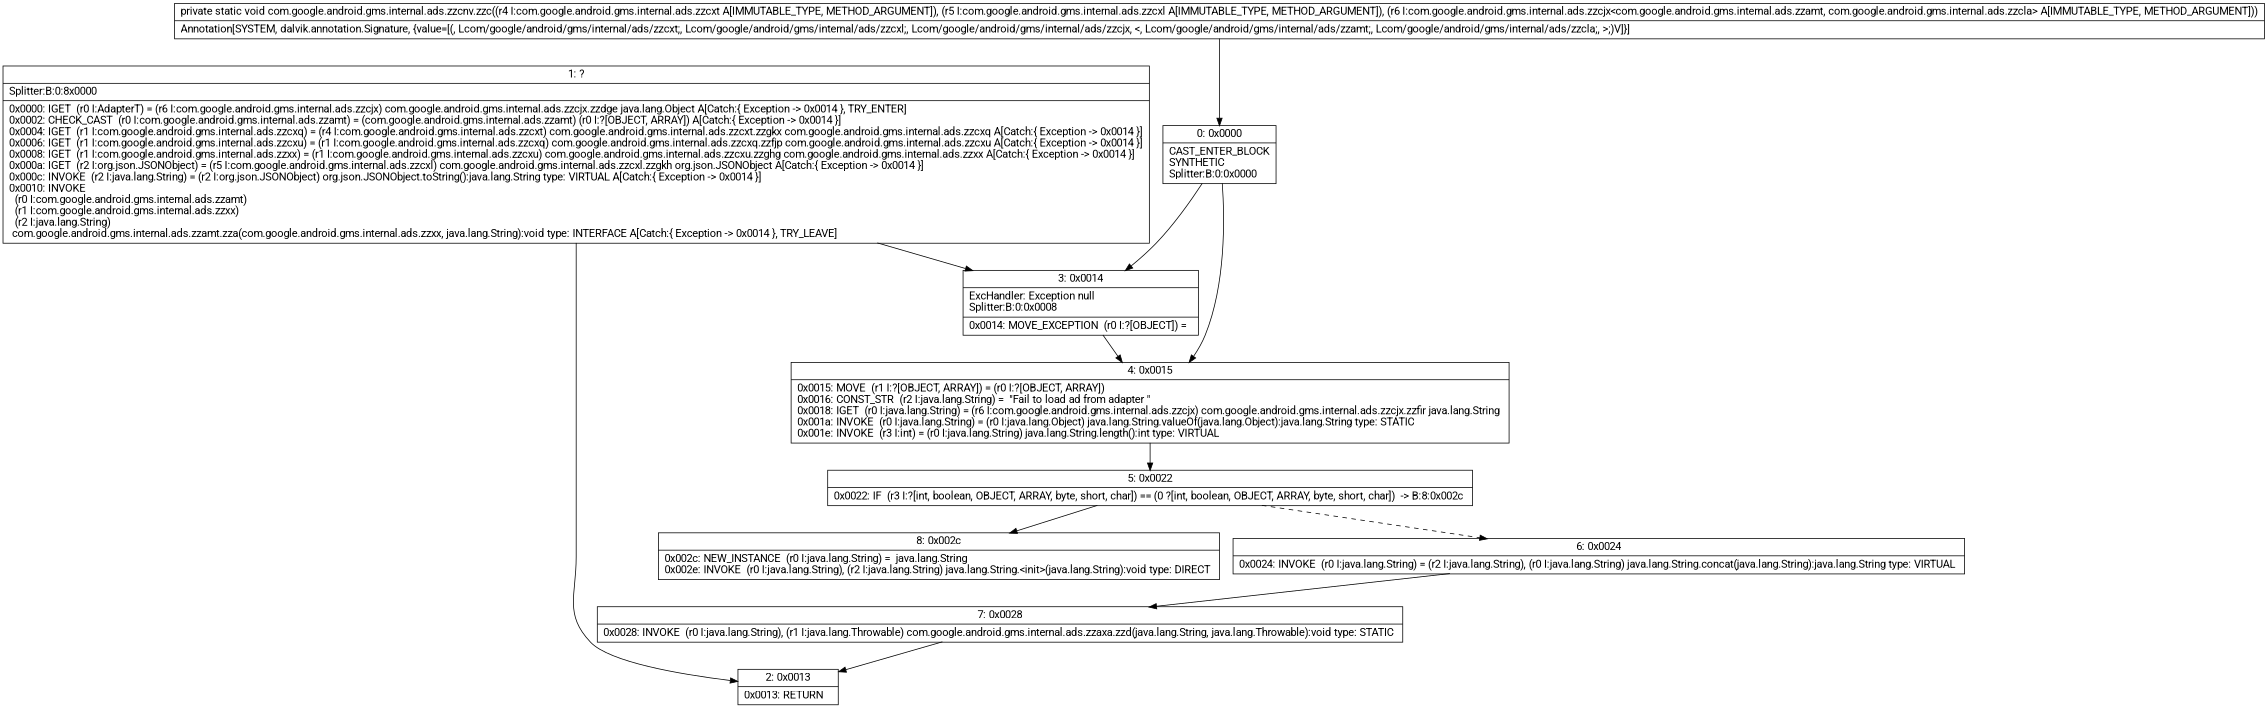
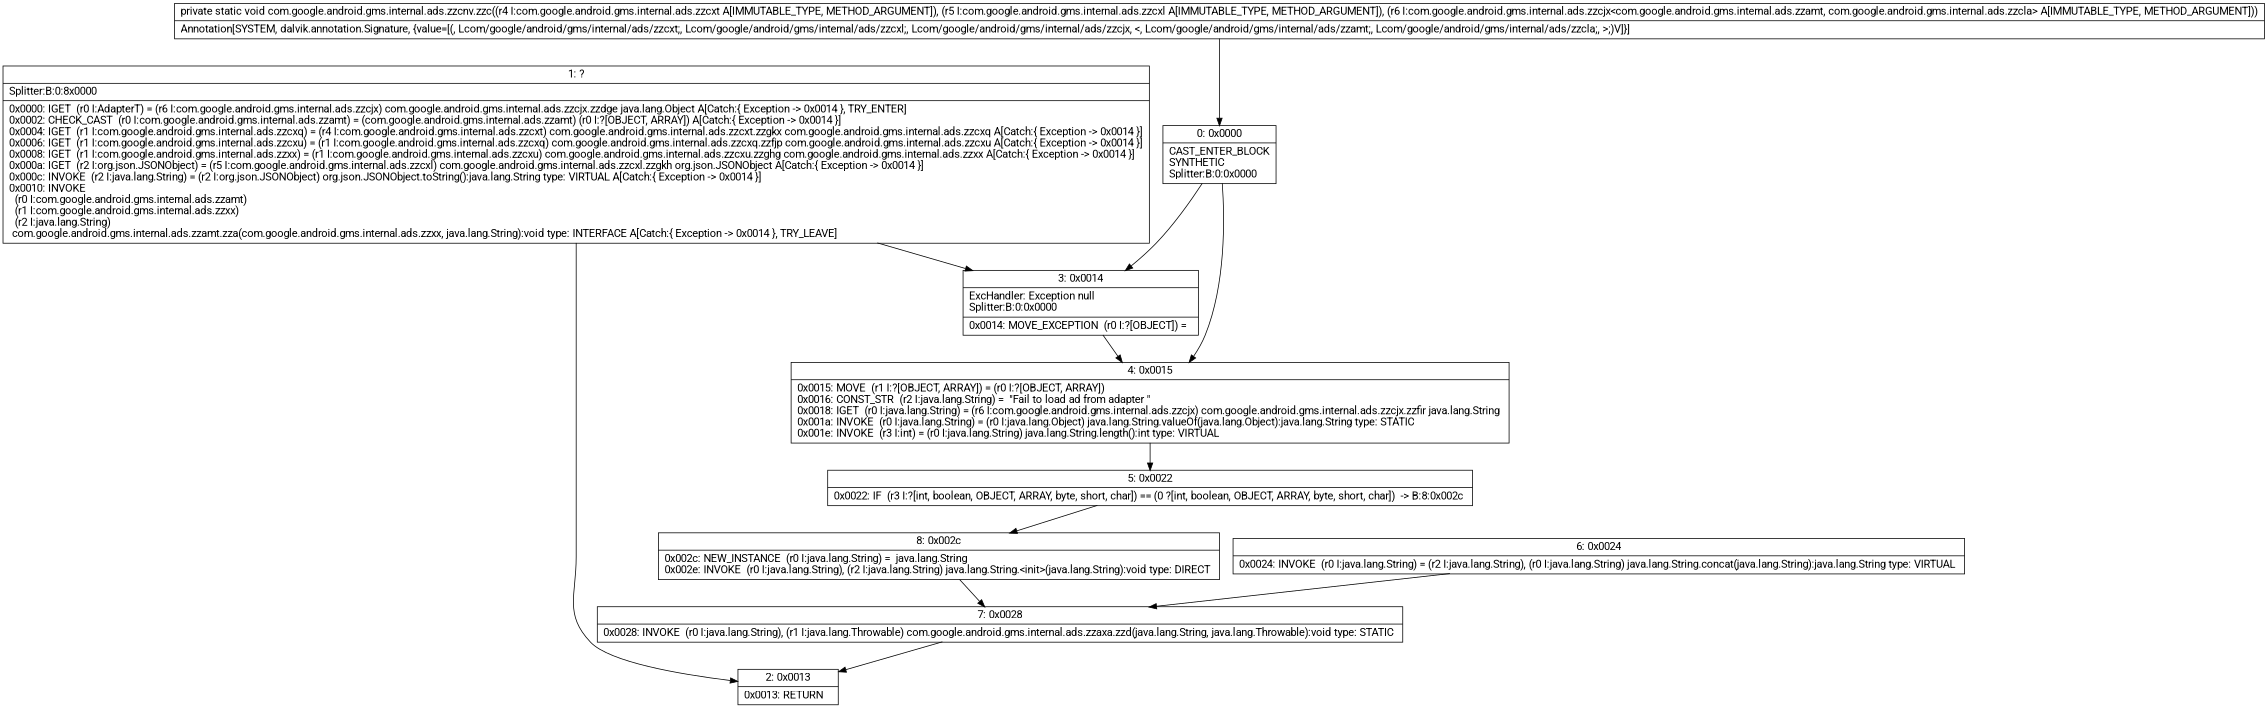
node "3: 0x0014": text "Splitter:B:0:0x0008" -> "Splitter:B:0:0x0000"
edge "5: 0x0022" -> "6: 0x0024": removed
edge "8: 0x002c" -> "7: 0x0028": added
